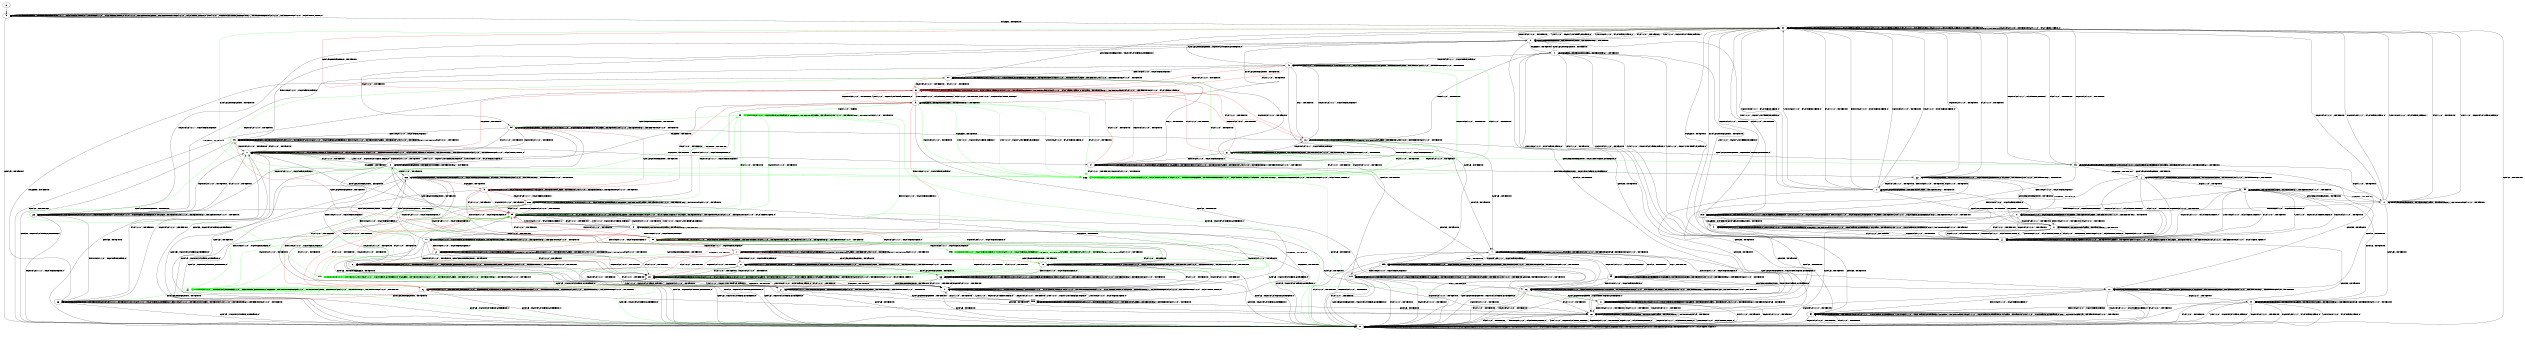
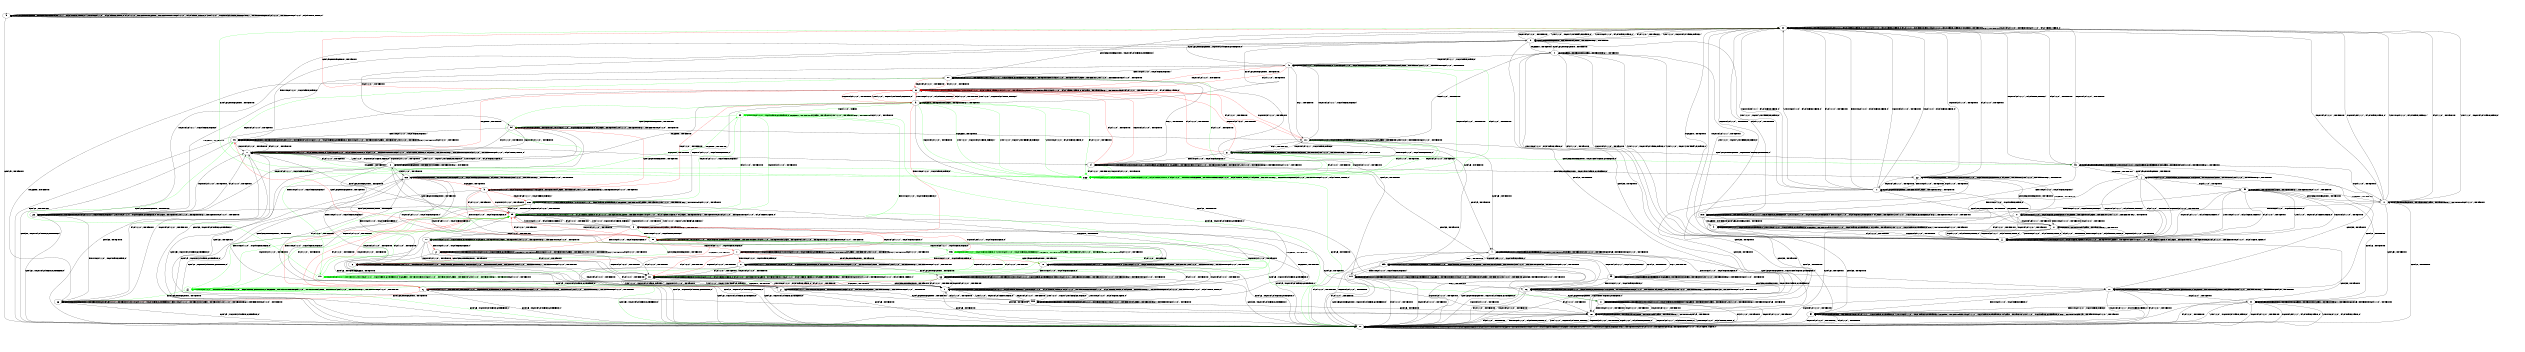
node "x": removed
edge "a" -> "ss": removed, label "LISTEN / TIMEOUT"
edge "jj" -> "ss": label "CLOSECONNECTION / TIMEOUT" -> "ACK+PSH(V,V,1) / TIMEOUT"
edge "h" -> "hhh": added, label "FIN+ACK(V,V,0) / ACK(NEXT,NEXT,0)"
edge "ww" -> "g": added, label "RCV / TIMEOUT"
edge "vv" -> "ccc": now "y" -> "ccc"
edge "f" -> "kkk": color green -> red
edge "kkk" -> "rr": added, label "FIN+ACK(V,V,0) / ACK(NEXT,NEXT,0)"
edge "pp" -> "uu": label "ACK+PSH(V,V,1) / ACK(NEXT,NEXT,0)" -> "CLOSE / ACK+RST(NEXT,CURRENT,0)"
edge "ss" -> "uu": now "u" -> "uu"
